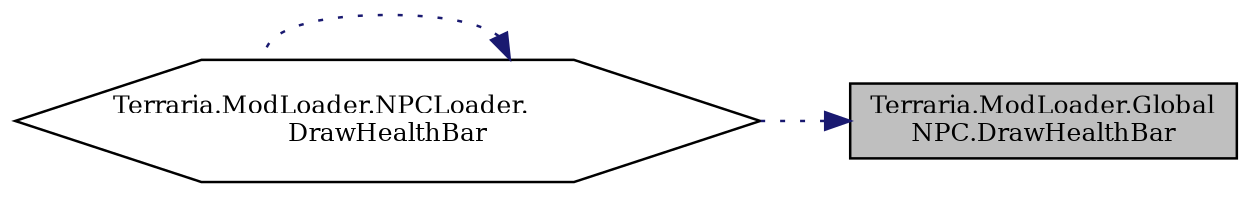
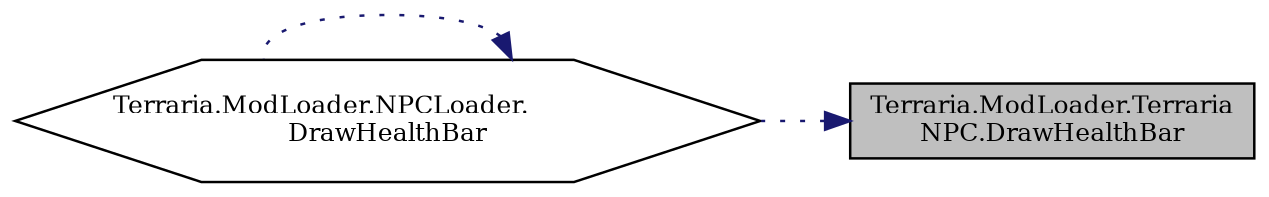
node "Terraria.ModLoader.Global NPC.DrawHealthBar": label "Terraria.ModLoader.Global NPC.DrawHealthBar" -> "Terraria.ModLoader.Terraria NPC.DrawHealthBar"
